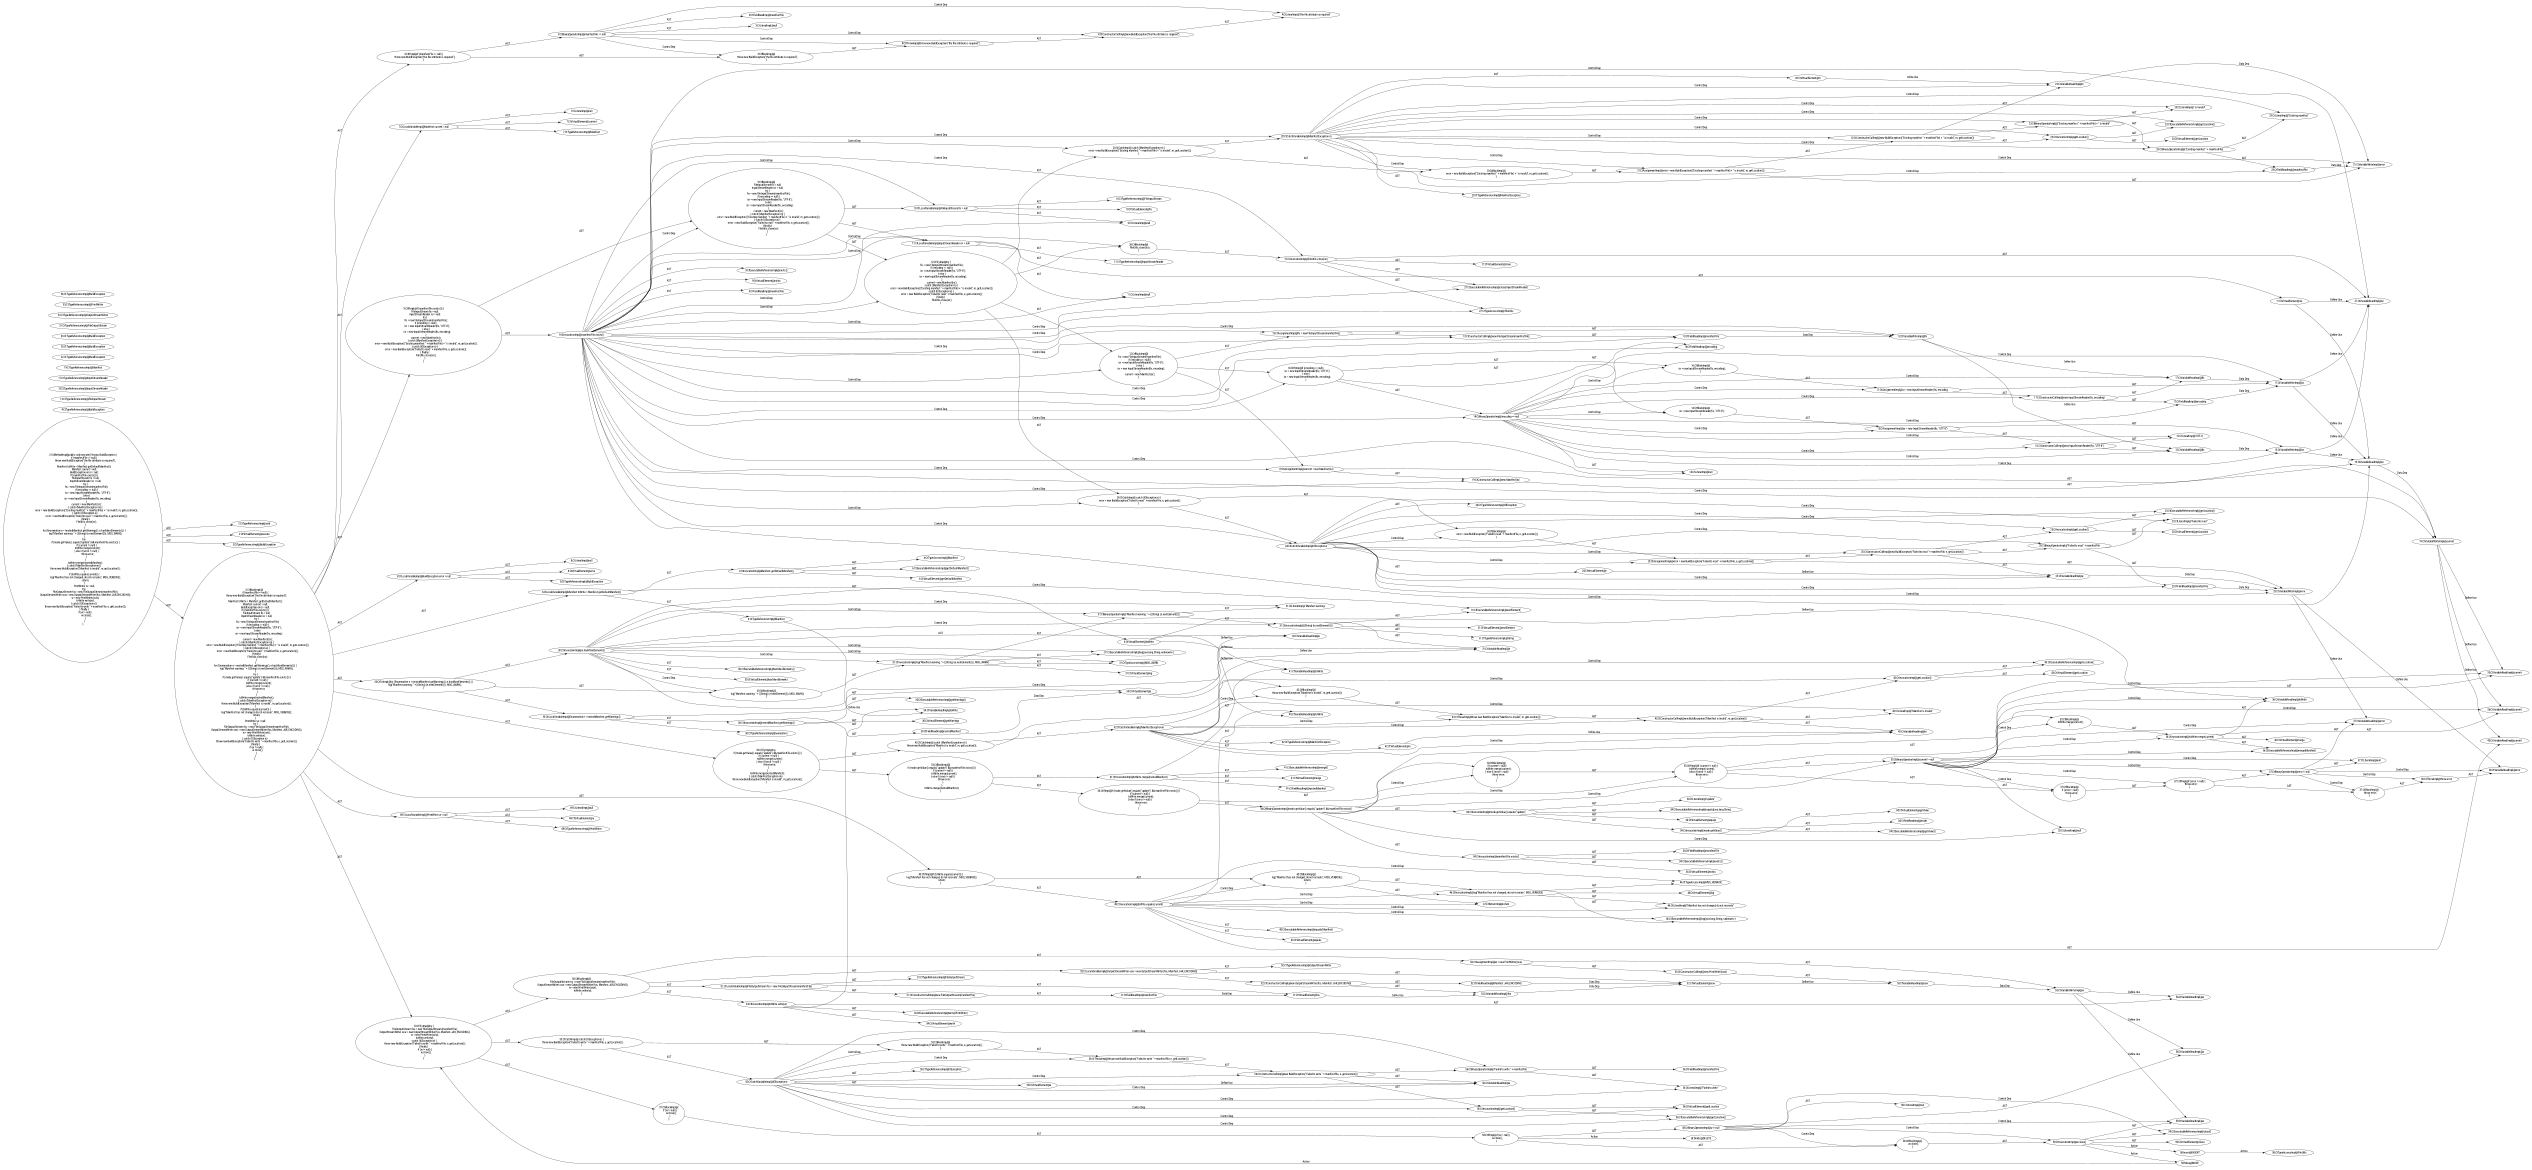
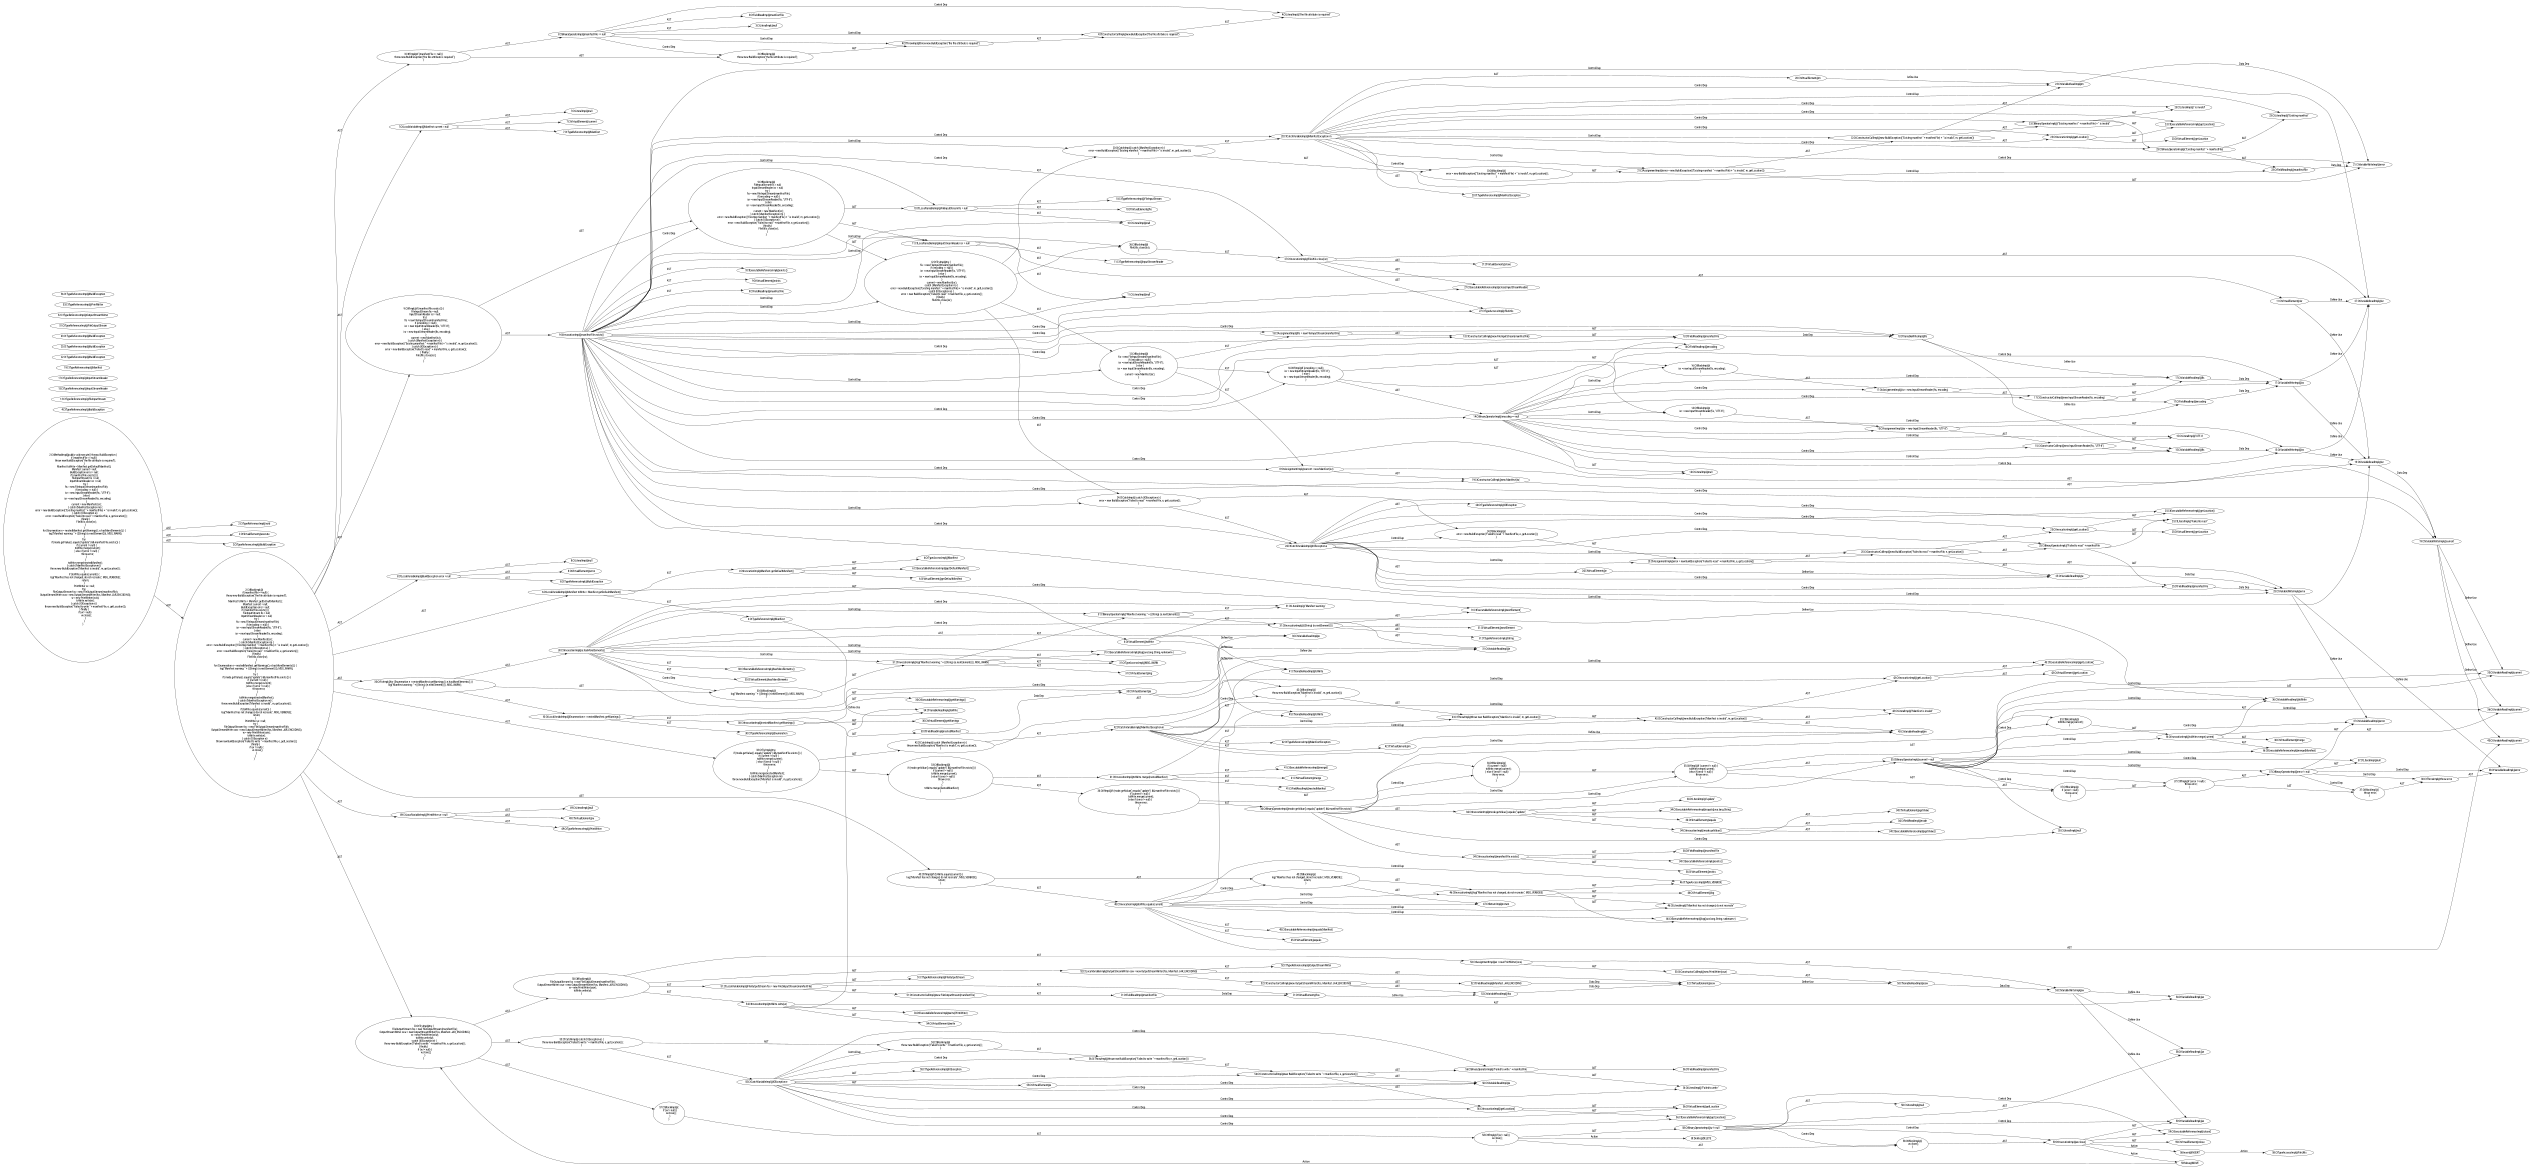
edge "55:CtVirtualElement@e" -> "56:CtVariableReadImpl@e": label "Define-Use" -> "Control Dep"
